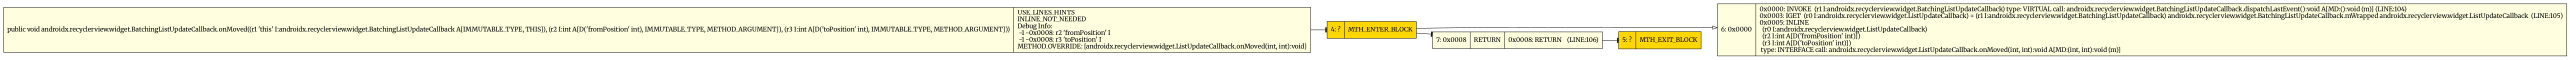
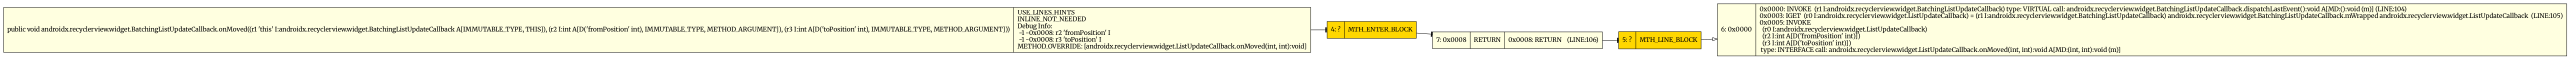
node "6: 0x0000": text "0x0005: INLINE" -> "0x0005: INVOKE"
edge "4: ?" -> "6: 0x0000": now "5: ?" -> "6: 0x0000"
node "5: ?": text "MTH_EXIT_BLOCK" -> "MTH_LINE_BLOCK"
